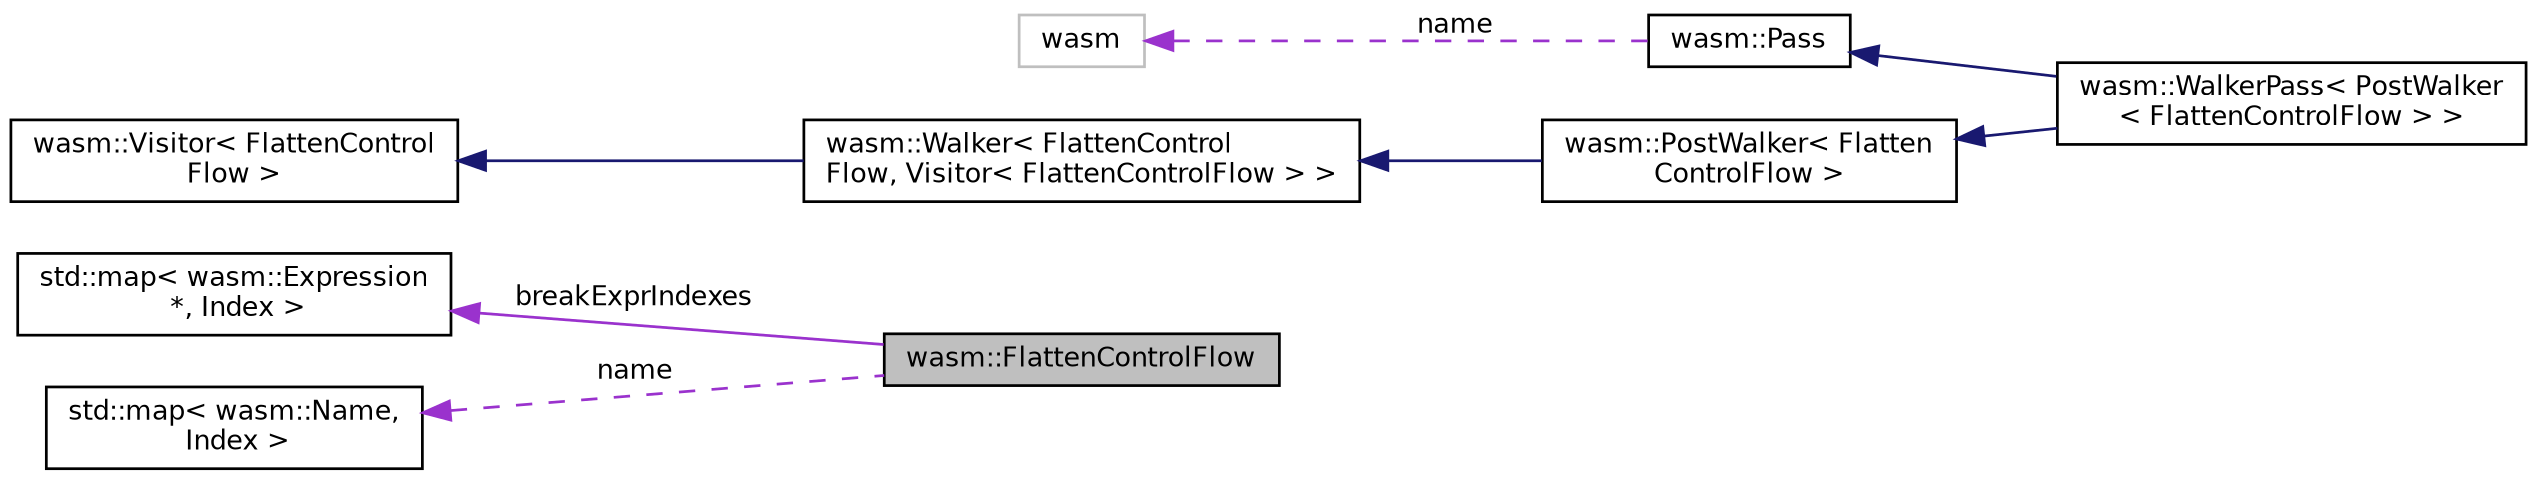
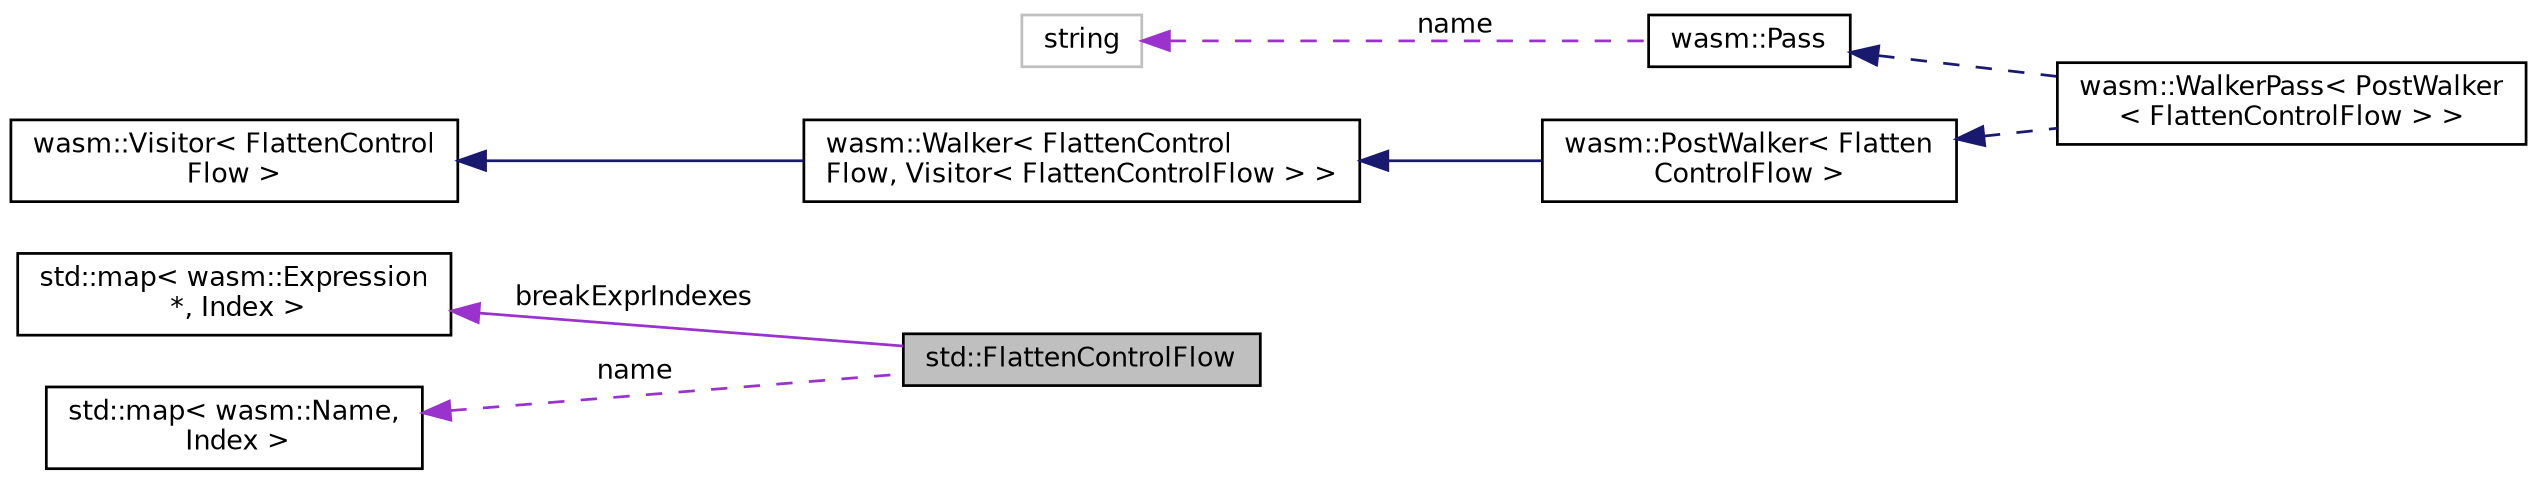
node "wasm": label "wasm" -> "string"
edge "wasm::WalkerPass< PostWalker < FlattenControlFlow > >" -> "wasm::Pass": style solid -> dashed
edge "wasm::WalkerPass< PostWalker < FlattenControlFlow > >" -> "wasm::PostWalker< Flatten ControlFlow >": style solid -> dashed
node "wasm::FlattenControlFlow": label "wasm::FlattenControlFlow" -> "std::FlattenControlFlow"
